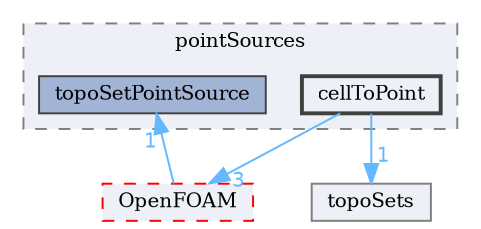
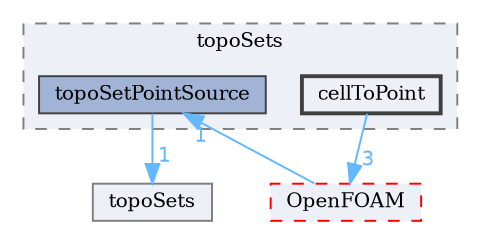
cluster "pointSources": label "pointSources" -> "topoSets"
edge "cellToPoint" -> "topoSets": now "topoSetPointSource" -> "topoSets"
